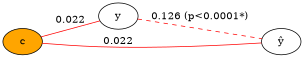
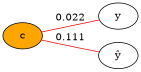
edge "y" -- "ŷ": removed, label "0.126 (p<0.0001*)"
edge "c" -- "ŷ": label "0.022" -> "0.111"
